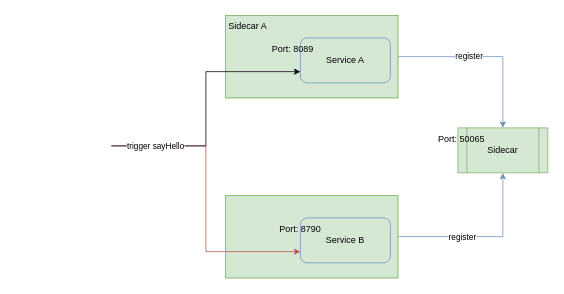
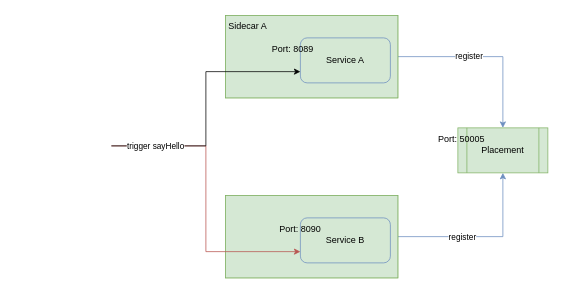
node "Port: 50065": label "Port: 50065" -> "Port: 50005"
node "Sidecar": label "Sidecar" -> "Placement"
node "Port: 8790": label "Port: 8790" -> "Port: 8090"
